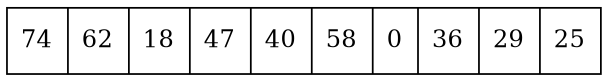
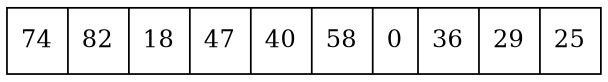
node "74": text "62" -> "82"
